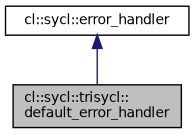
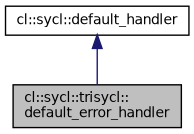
node "cl::sycl::error_handler": label "cl::sycl::error_handler" -> "cl::sycl::default_handler"
